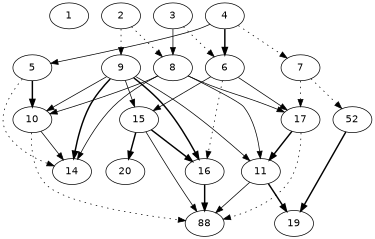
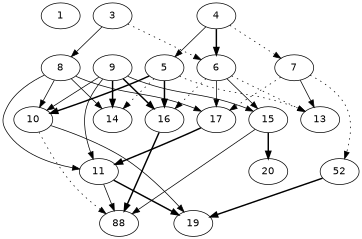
node "2": removed
node "13": added
edge "10" -> "14": now "10" -> "19"
edge "15" -> "16": now "5" -> "16"
edge "17" -> "88": removed
